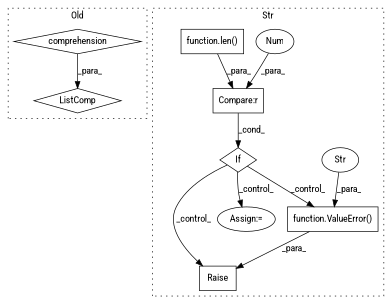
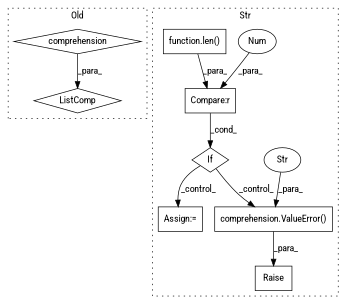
edge "If" -> "Raise": removed, label "_control_"
node "Assign:=": shape ellipse -> box
node "function.ValueError()": label "function.ValueError()" -> "comprehension.ValueError()"
